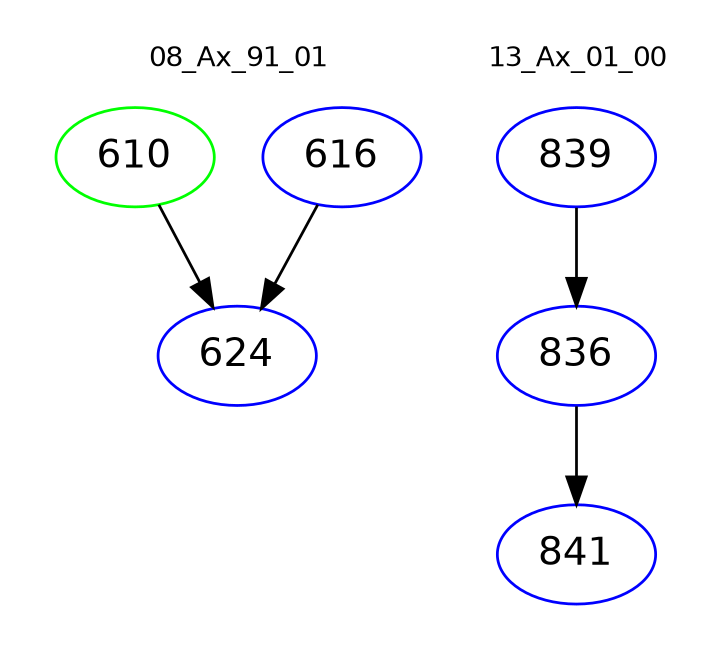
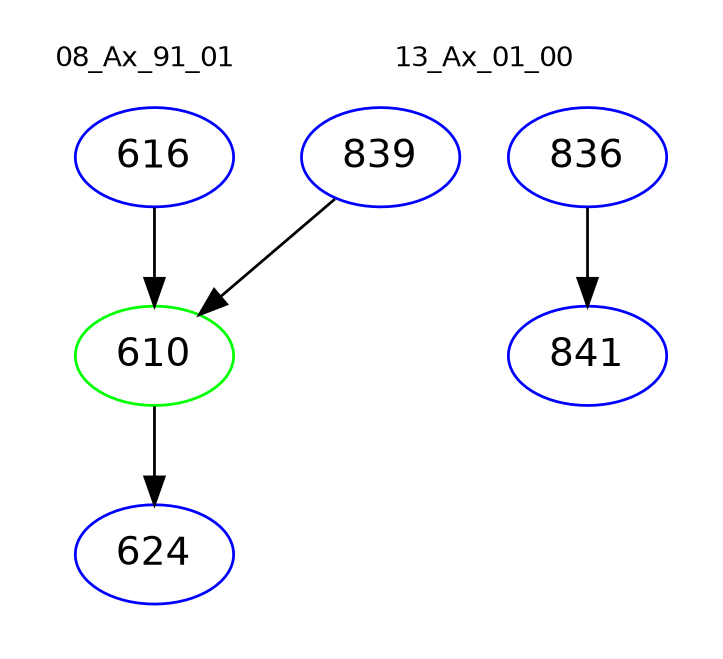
edge "839" -> "836": now "839" -> "610"
edge "616" -> "624": now "616" -> "610"
